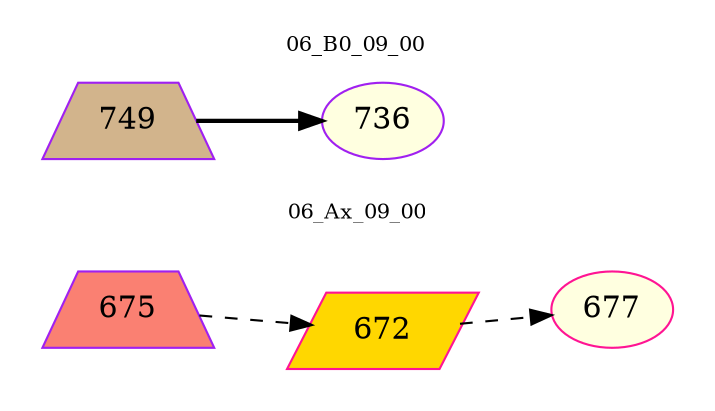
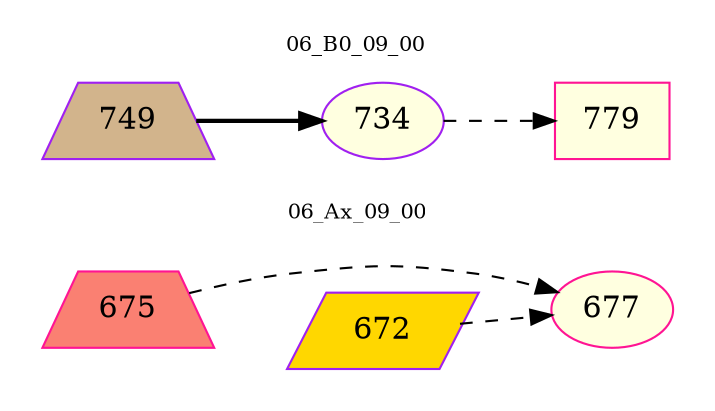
node "736": label "736" -> "734"
node "779": added
node "675": color purple -> deeppink
edge "675" -> "672": now "675" -> "677"
node "672": color deeppink -> purple
